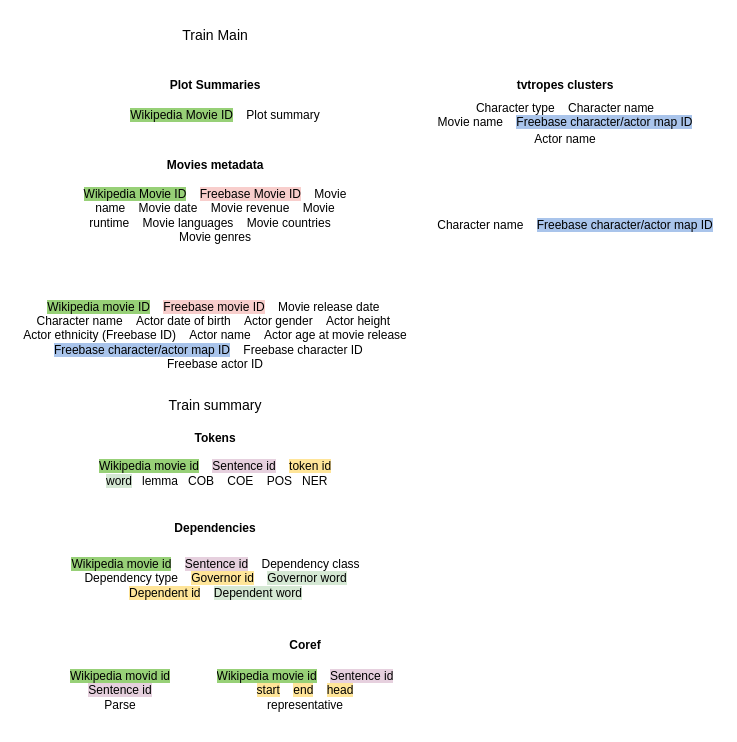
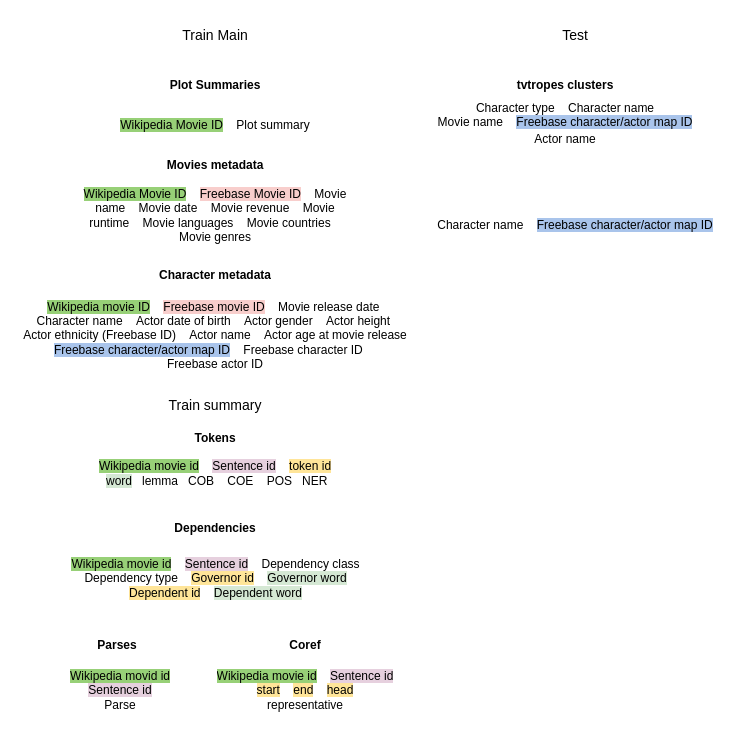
node "Test": added
node "Wikipedia Movie ID Plot summary": moved (226, 116) -> (216, 126)
node "Character metadata": added
node "Parses": added
